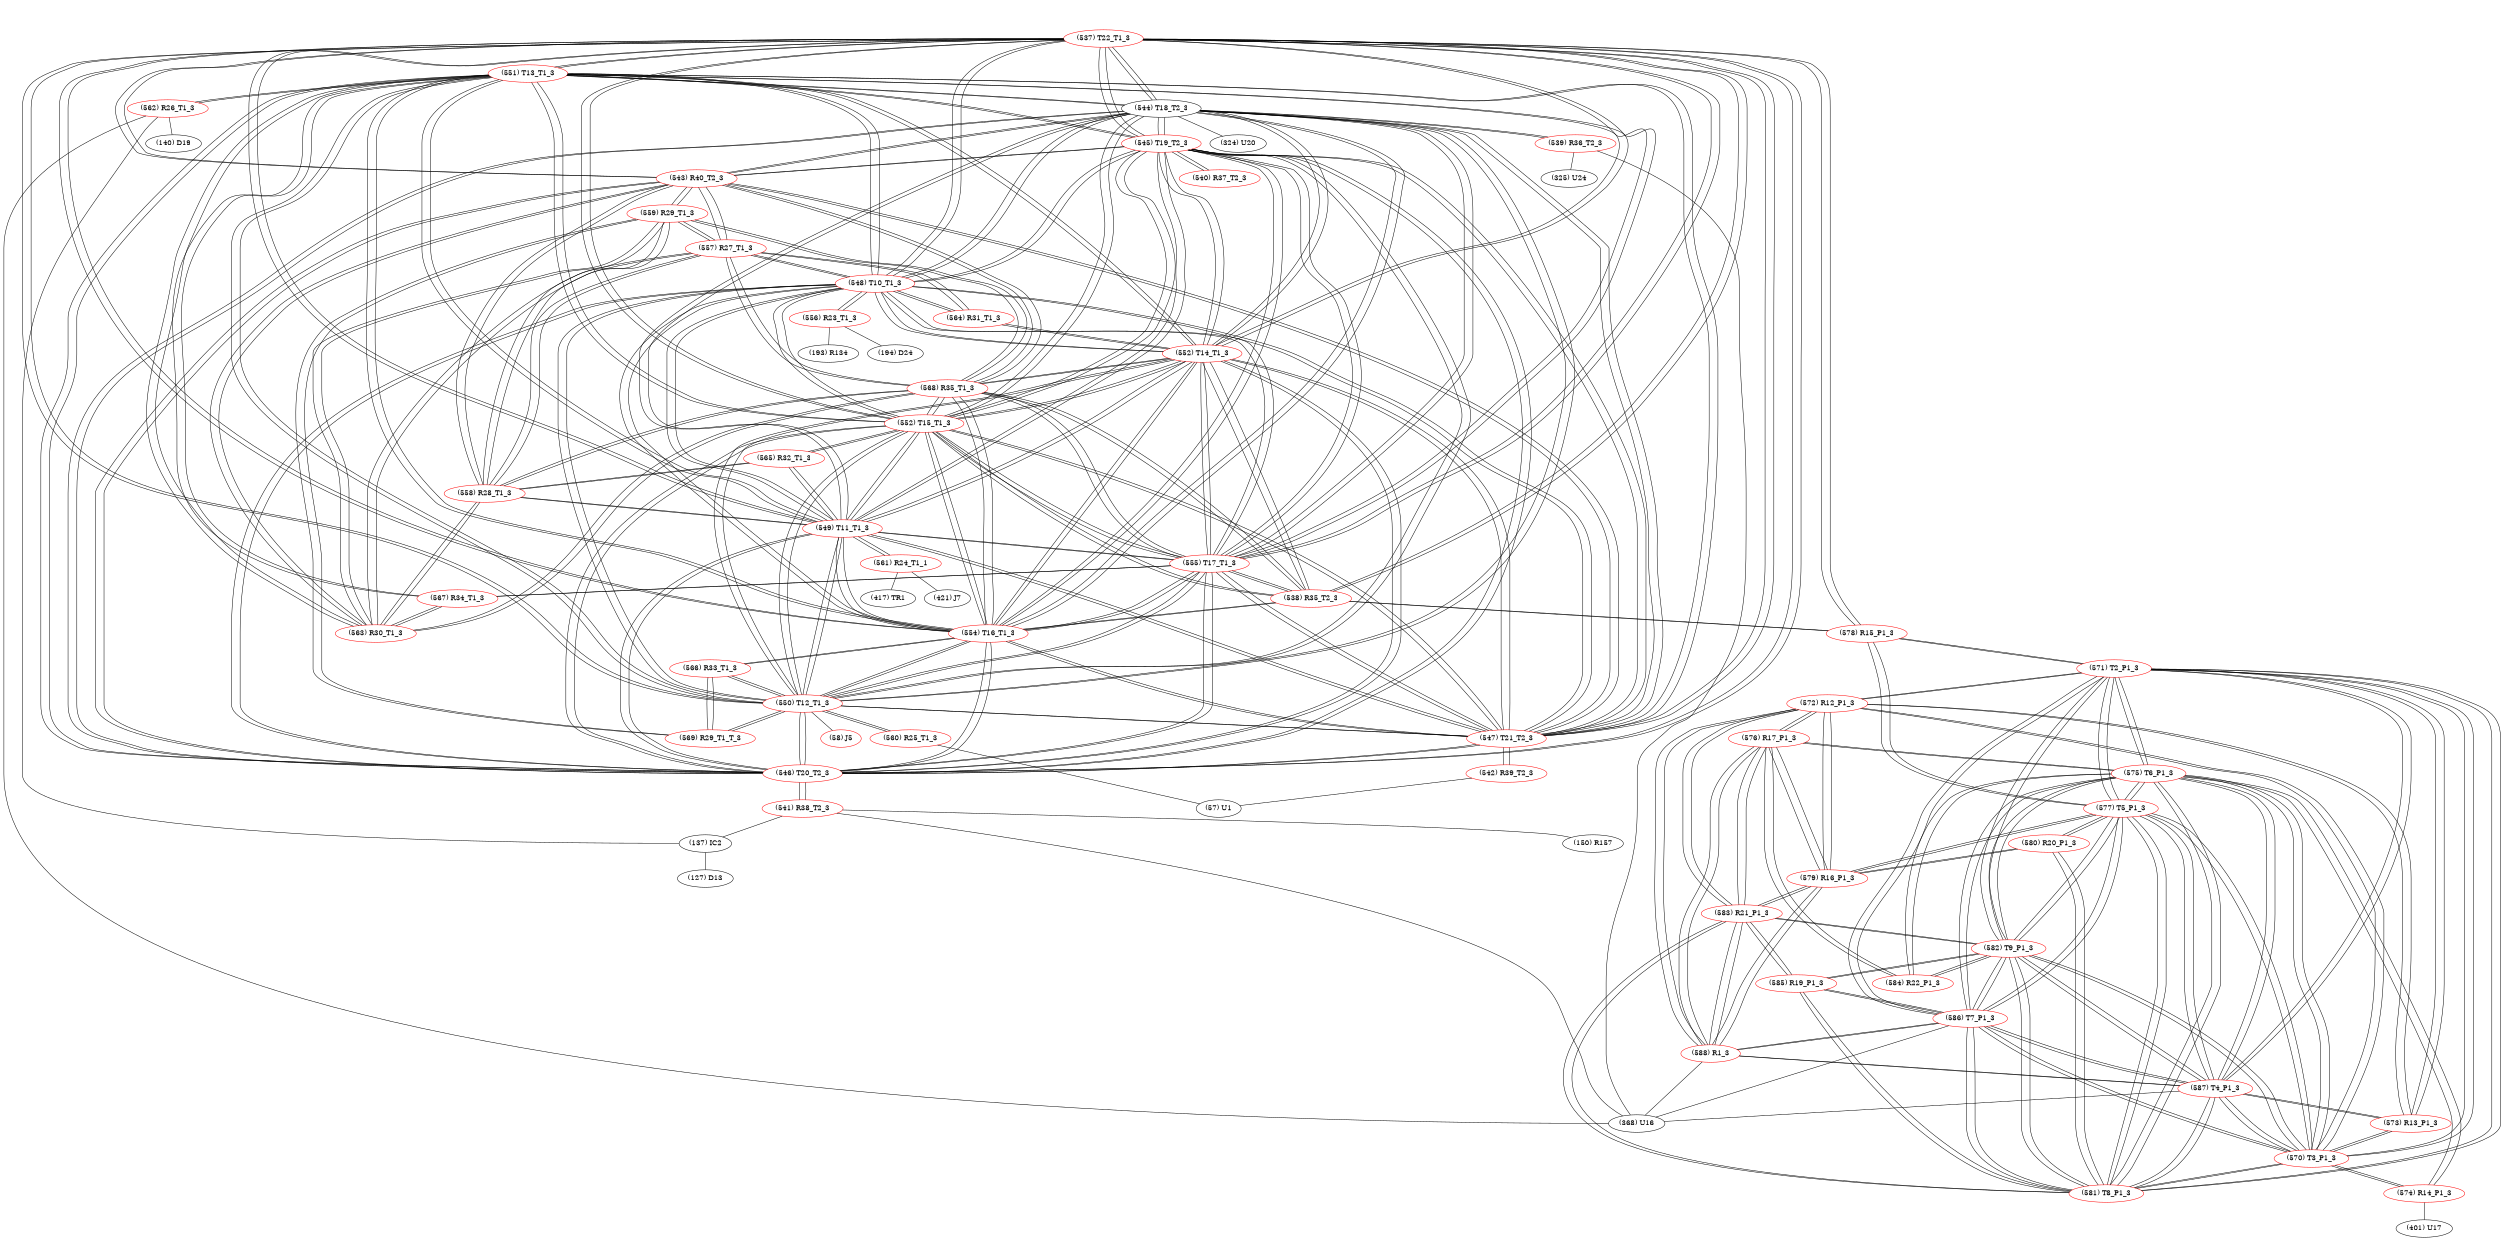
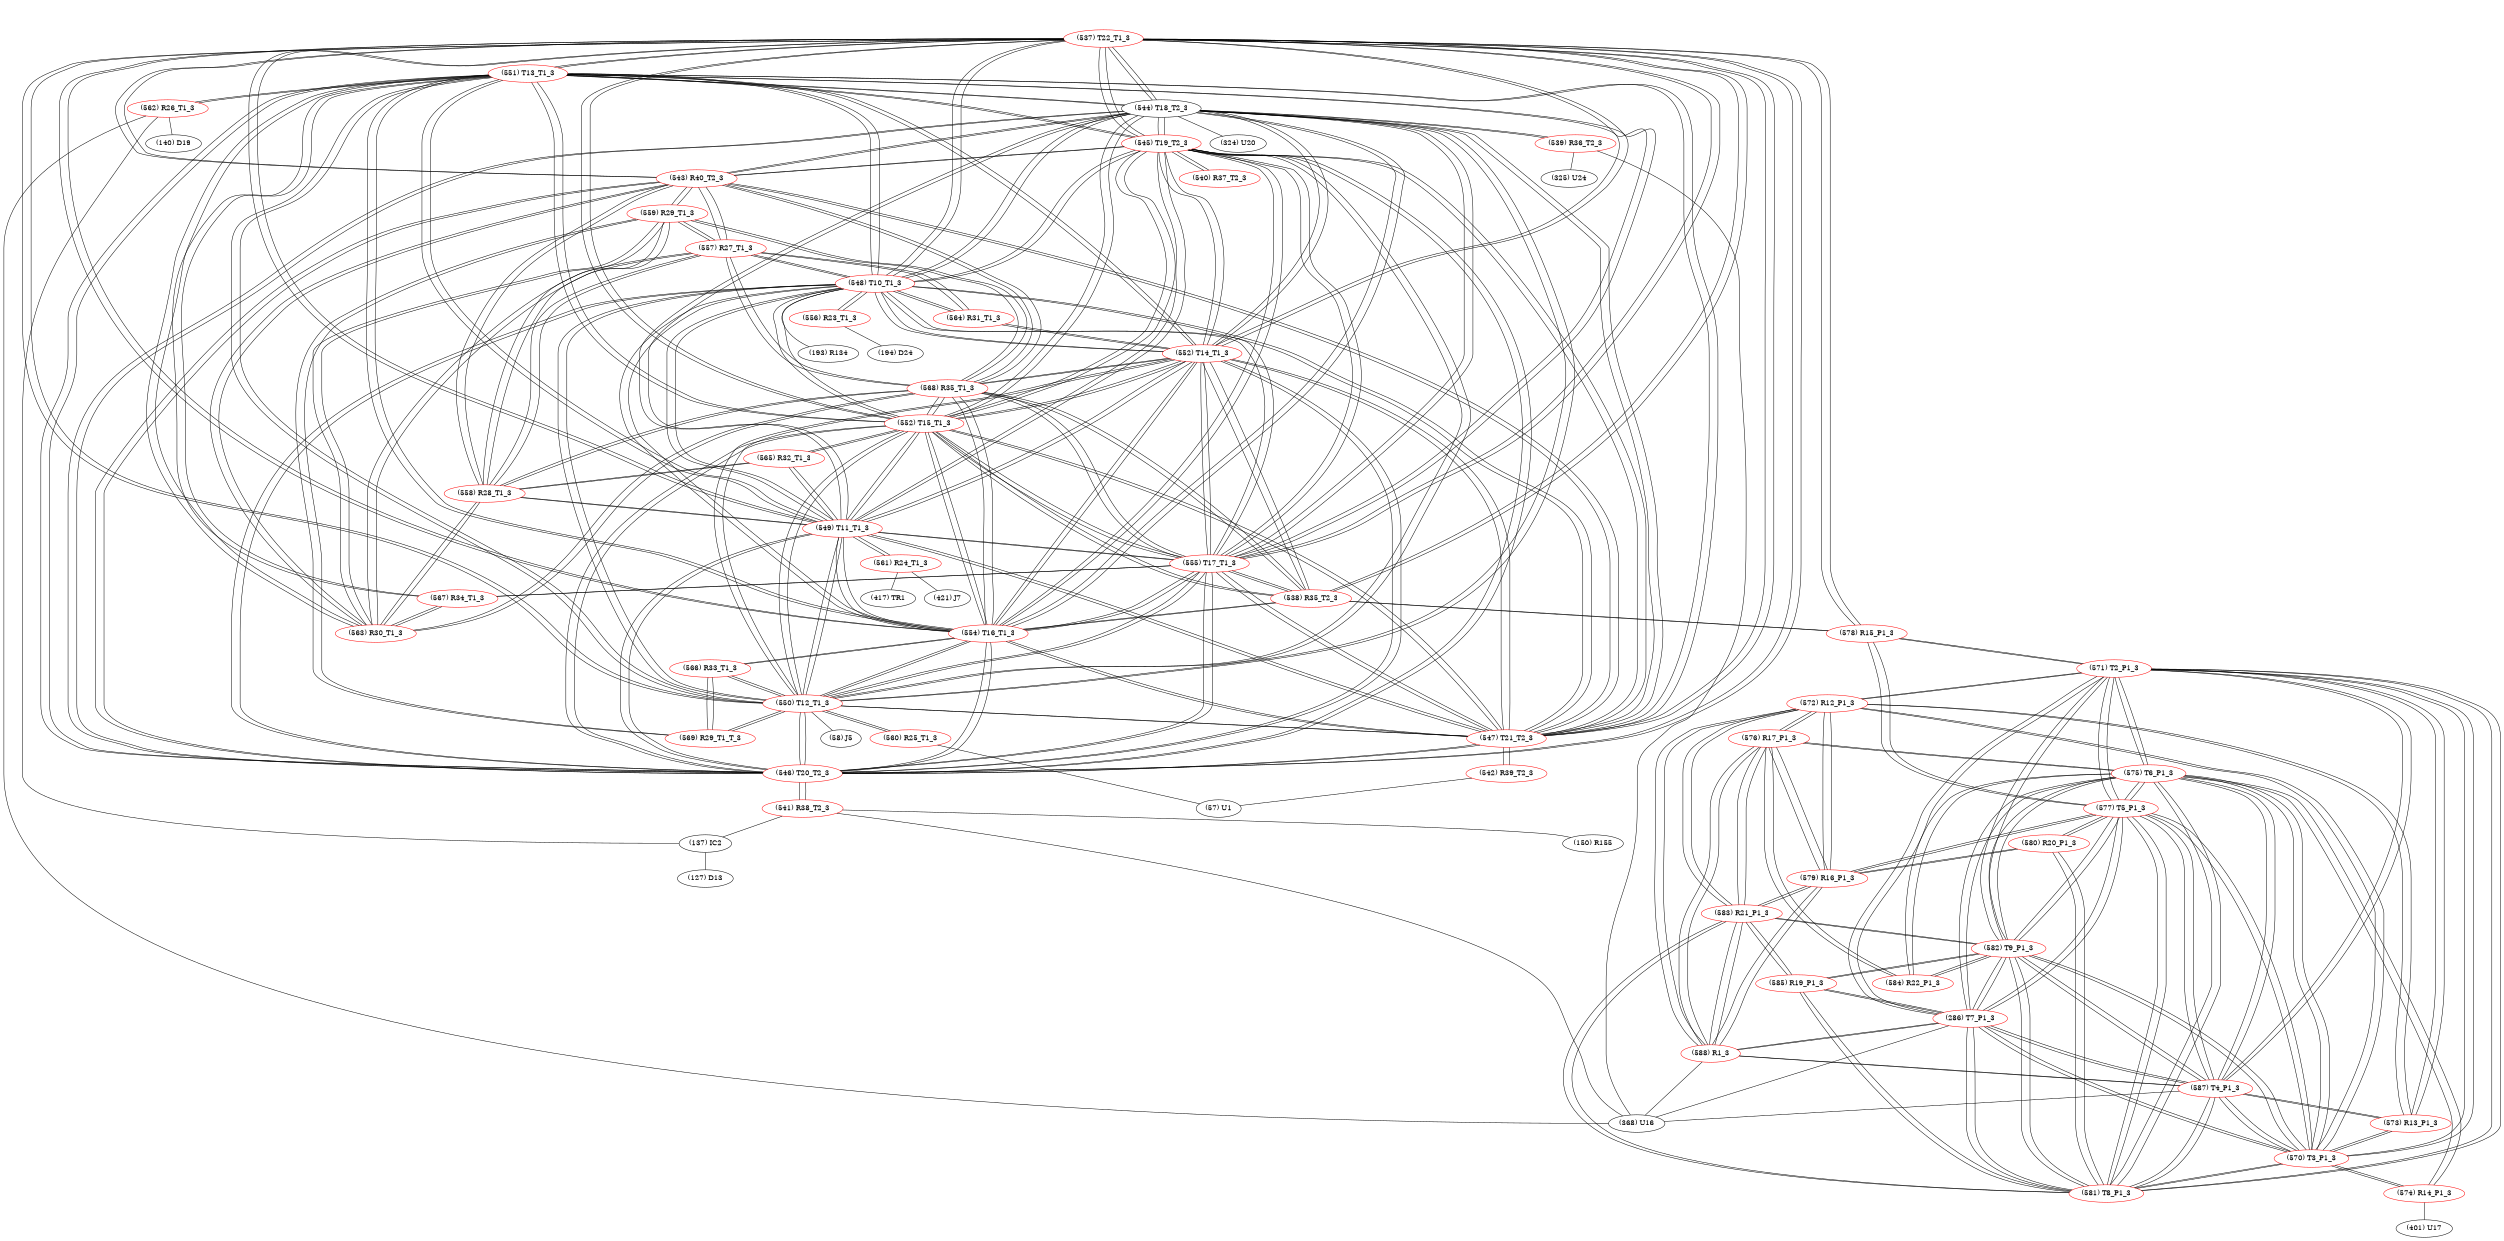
edge "(556) R23_T1_3" -- "(193) R134": now "(548) T10_T1_3" -- "(193) R134"
node "(561) R24_T1_1": label "(561) R24_T1_1" -> "(561) R24_T1_3"
node "(58) J5": color red -> black
node "(150) R157": label "(150) R157" -> "(150) R155"
node "(586) T7_P1_3": label "(586) T7_P1_3" -> "(286) T7_P1_3"
